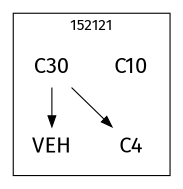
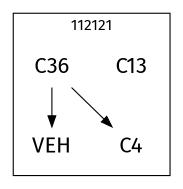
cluster "152121": label "152121" -> "112121"
node "C30": label "C30" -> "C36"
node "C10": label "C10" -> "C13"
